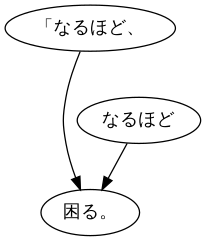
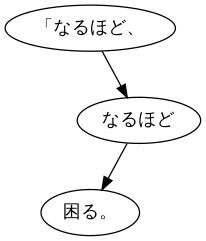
edge "「なるほど、" -> "困る。": now "「なるほど、" -> "なるほど"
